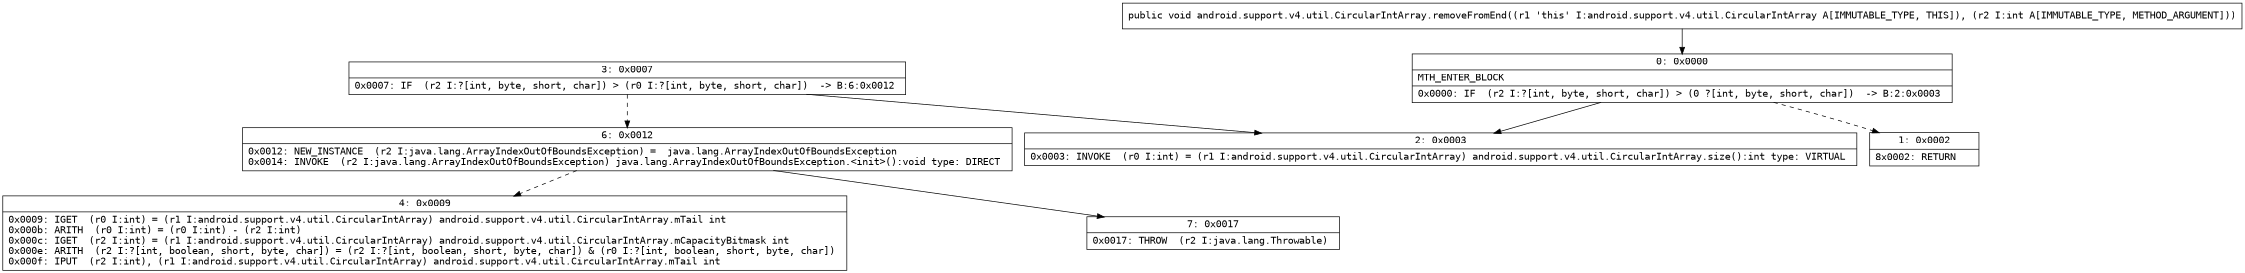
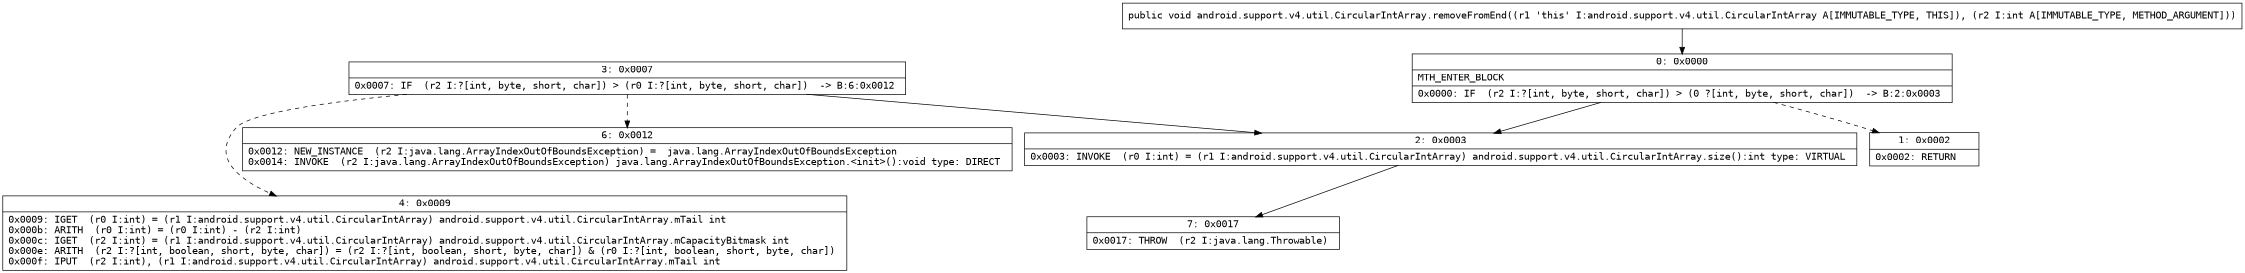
node "1: 0x0002": text "8x0002: RETURN" -> "0x0002: RETURN"
edge "6: 0x0012" -> "4: 0x0009": now "3: 0x0007" -> "4: 0x0009"
edge "6: 0x0012" -> "7: 0x0017": now "2: 0x0003" -> "7: 0x0017"
